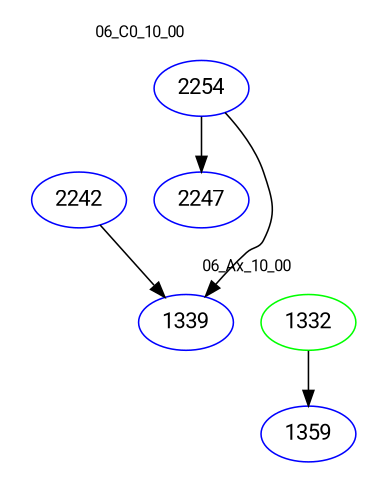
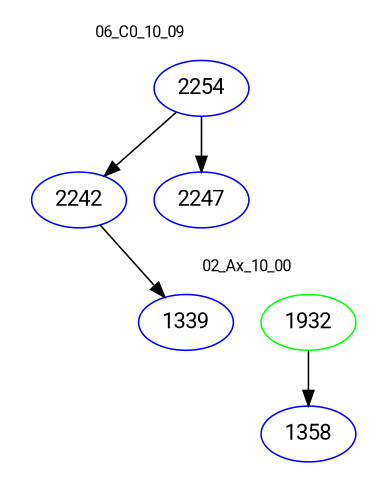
cluster "06_C0_10_00": label "06_C0_10_00" -> "06_C0_10_09"
edge "2254" -> "1339": now "2254" -> "2242"
cluster "06_Ax_10_00": label "06_Ax_10_00" -> "02_Ax_10_00"
node "1332": label "1332" -> "1932"
node "1359": label "1359" -> "1358"
